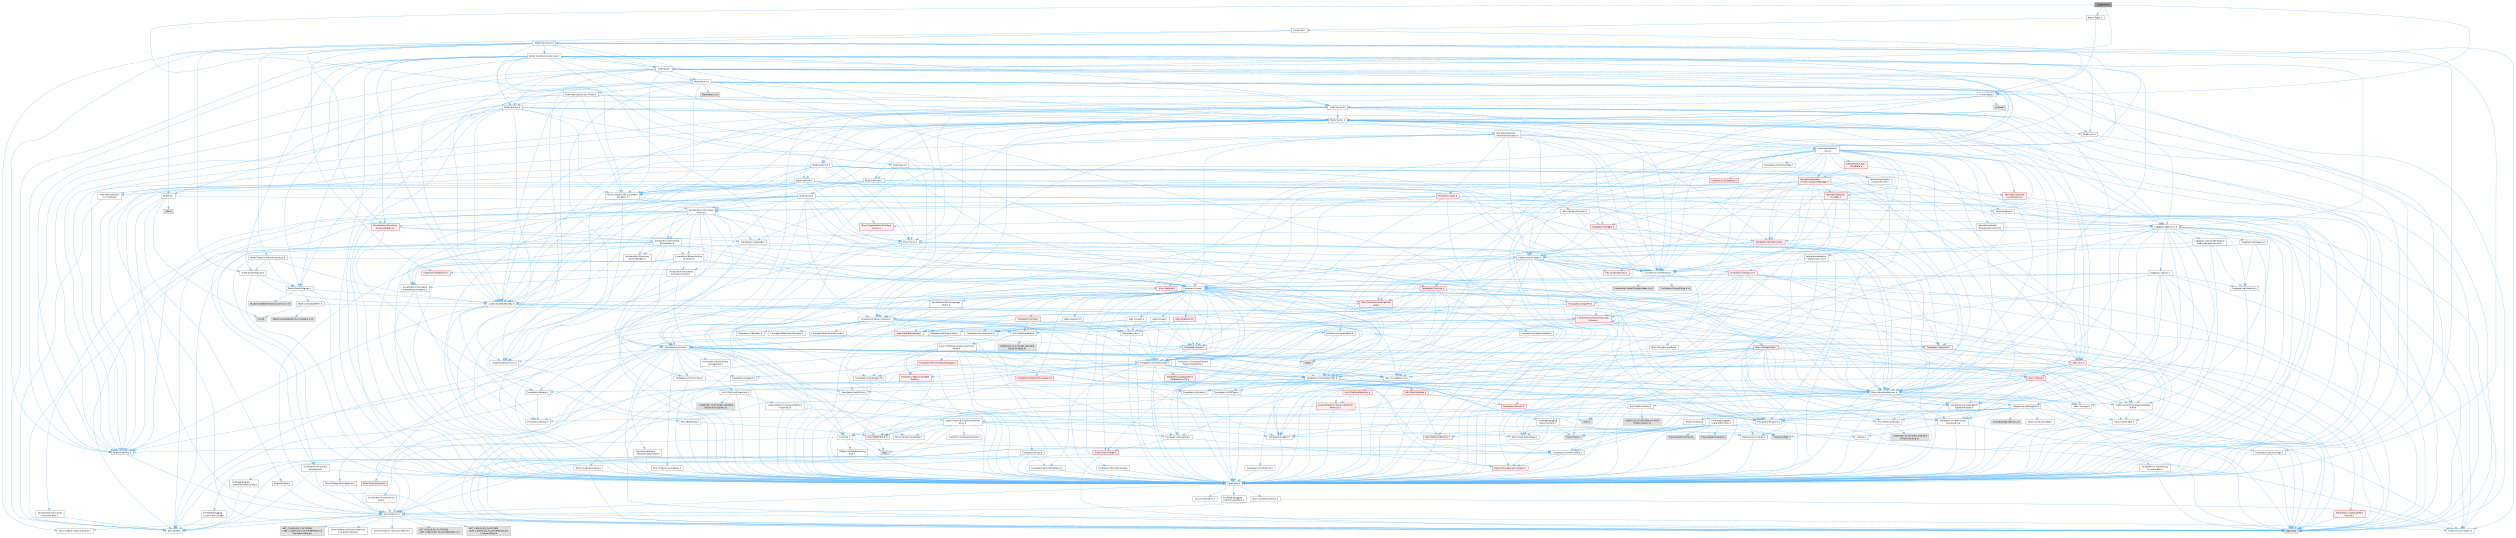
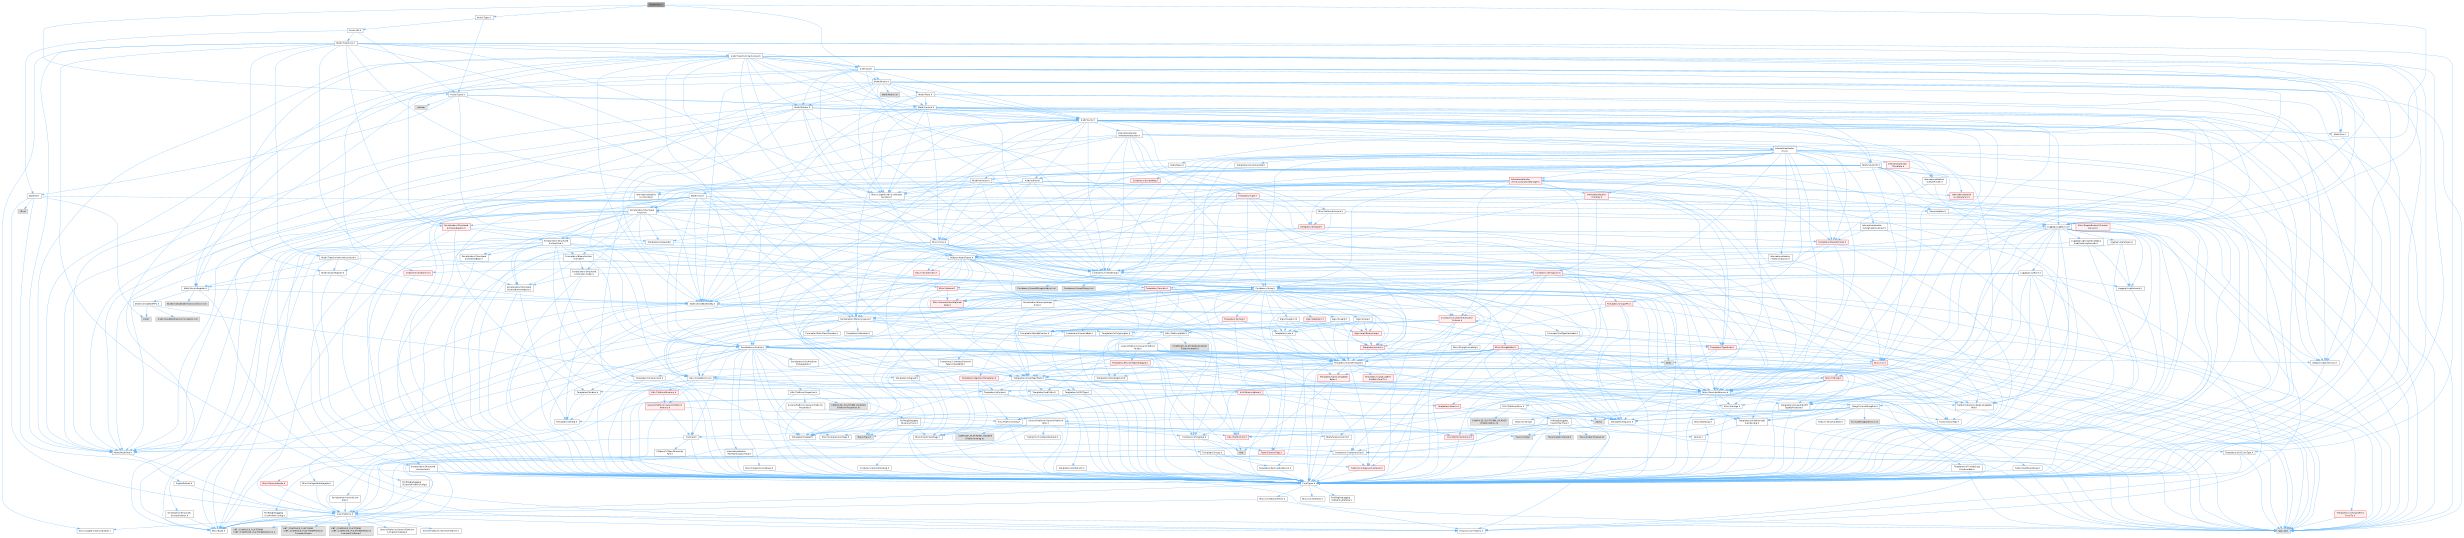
node "AndVerbosityOverride/Plane.h": label "AndVerbosityOverride/Plane.h" -> "Math/Plane.h"
edge "Math/Vector.h" -> "Math/NumericLimits.h": removed
node "Concepts/StaticStructProvider.h": removed
